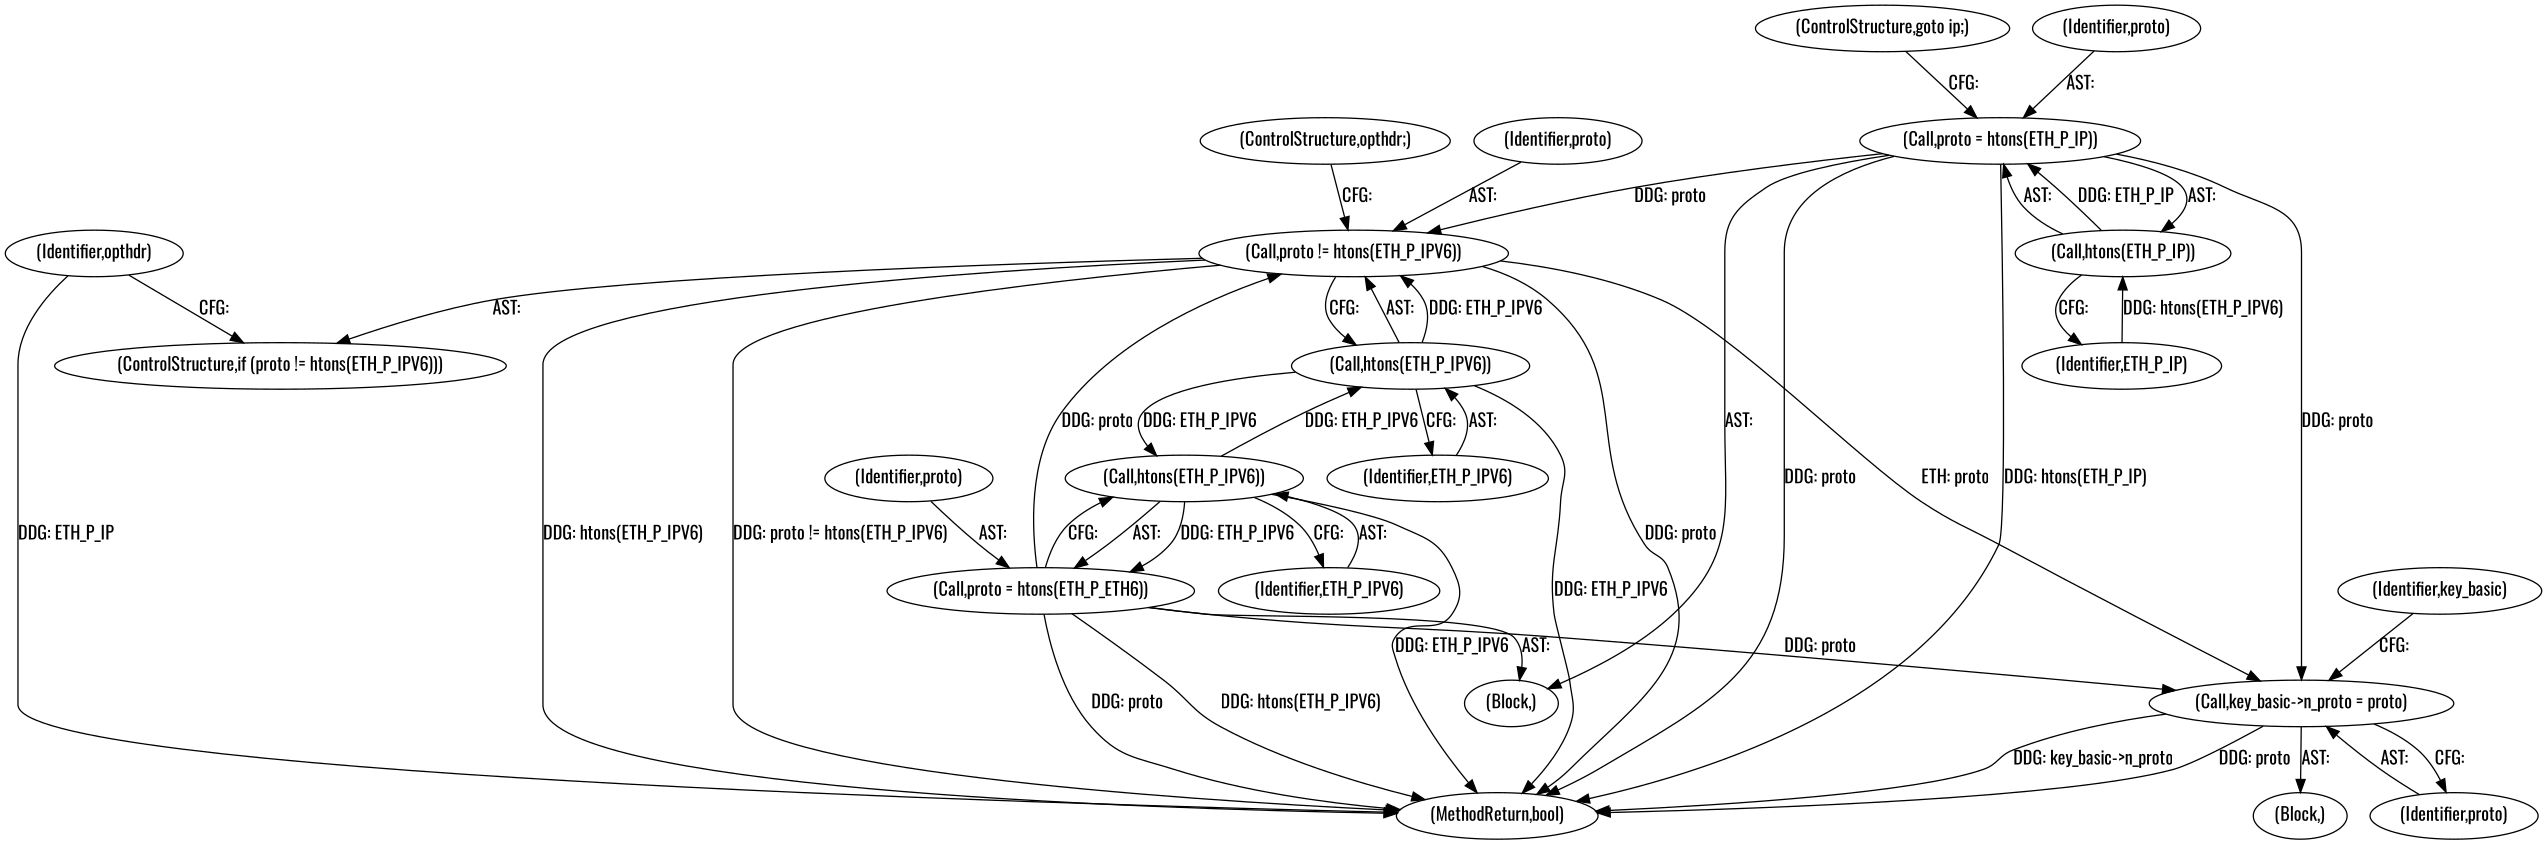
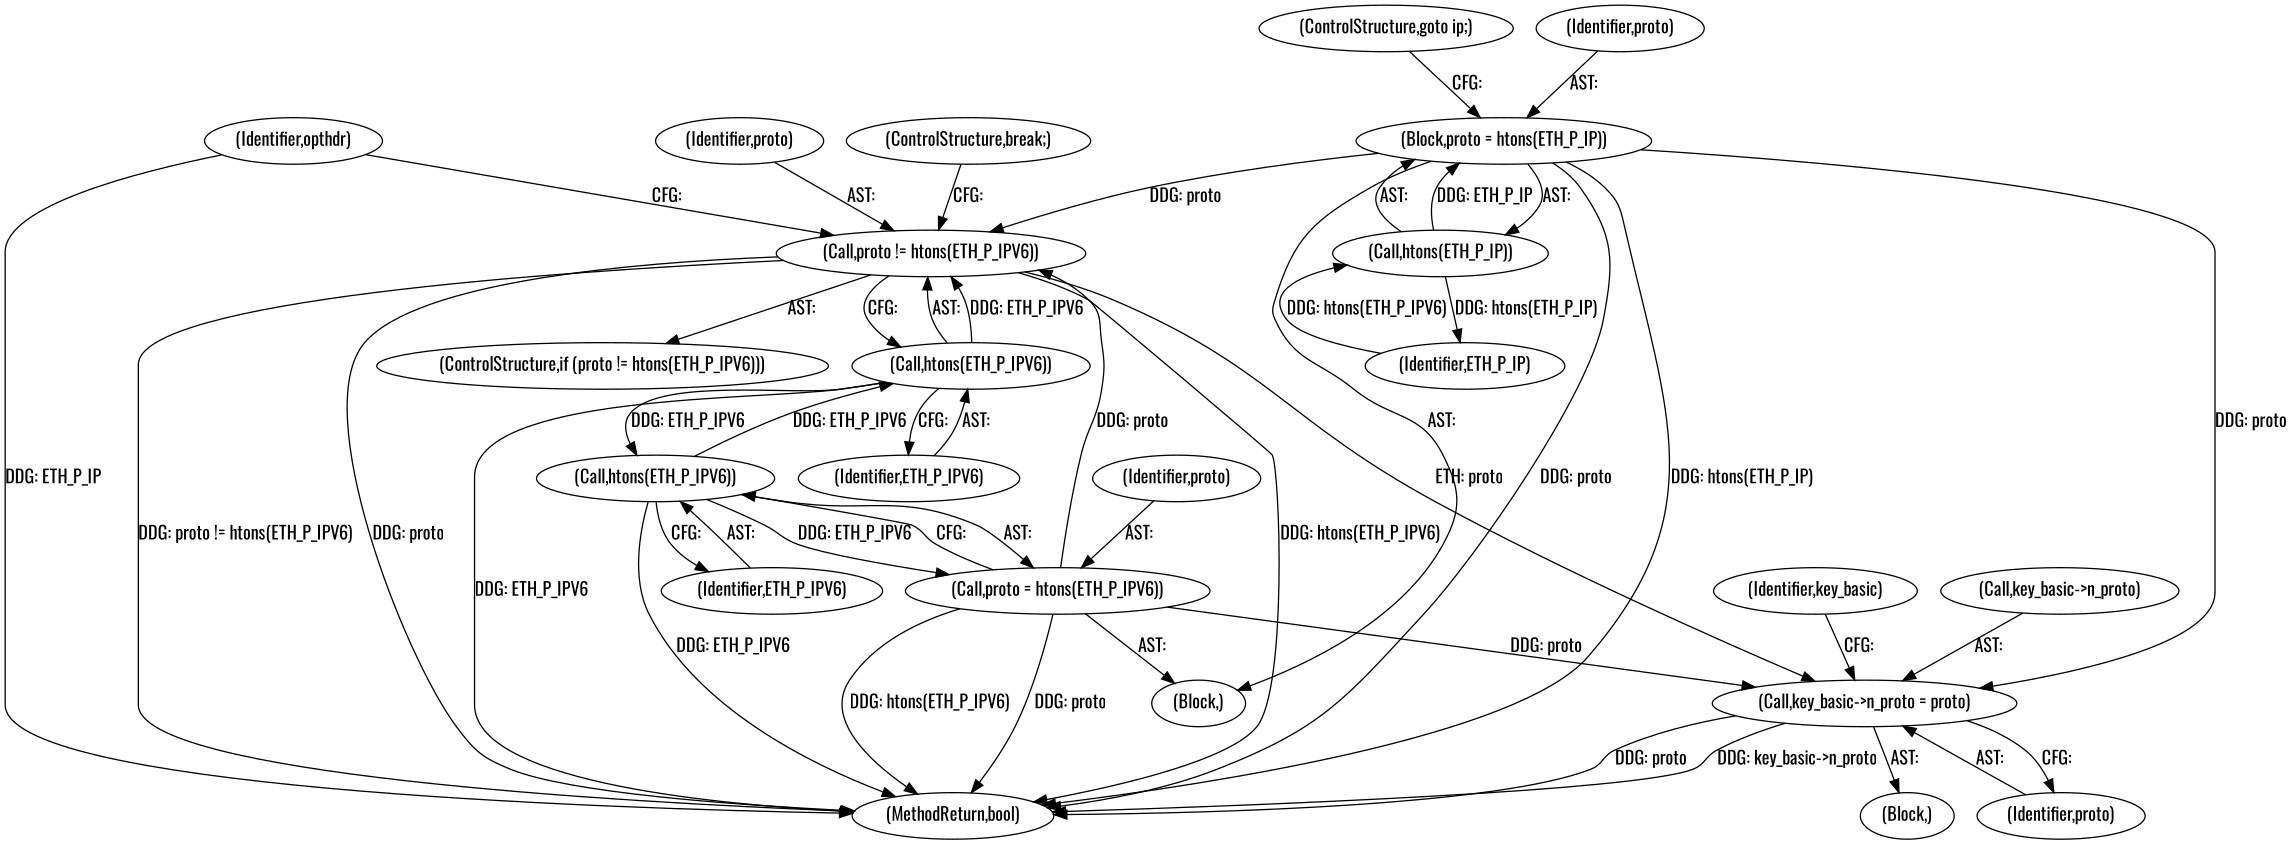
node "(ControlStructure,opthdr;)": label "(ControlStructure,opthdr;)" -> "(ControlStructure,break;)"
node "(Call,proto = htons(ETH_P_IP))": label "(Call,proto = htons(ETH_P_IP))" -> "(Block,proto = htons(ETH_P_IP))"
edge "(Identifier,opthdr)" -> "(ControlStructure,if (proto != htons(ETH_P_IPV6)))": now "(Identifier,opthdr)" -> "(Call,proto != htons(ETH_P_IPV6))"
edge "(Call,htons(ETH_P_IP))" -> "(Identifier,ETH_P_IP)": label "CFG: " -> "DDG: htons(ETH_P_IP)"
node "(Call,proto = htons(ETH_P_ETH6))": label "(Call,proto = htons(ETH_P_ETH6))" -> "(Call,proto = htons(ETH_P_IPV6))"
node "(Call,key_basic->n_proto)": added
